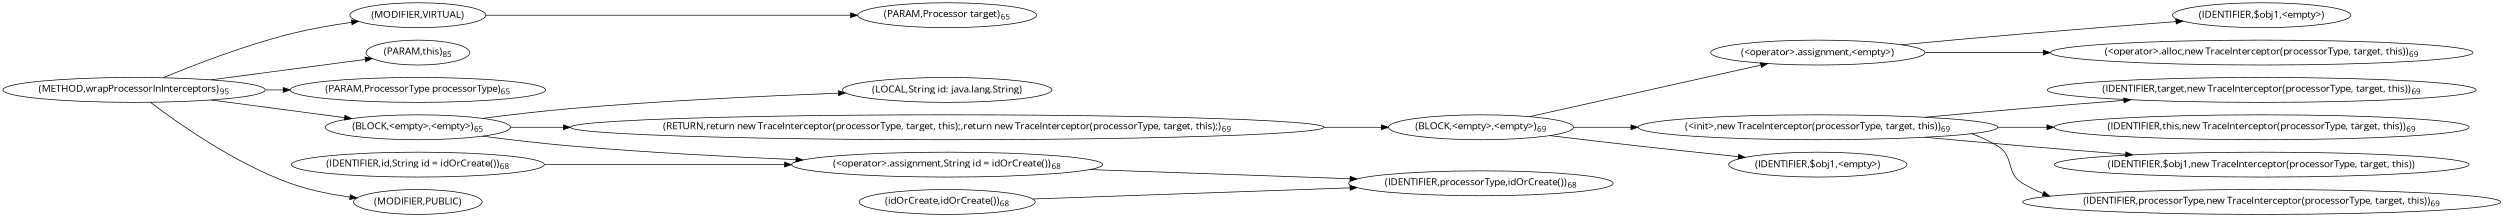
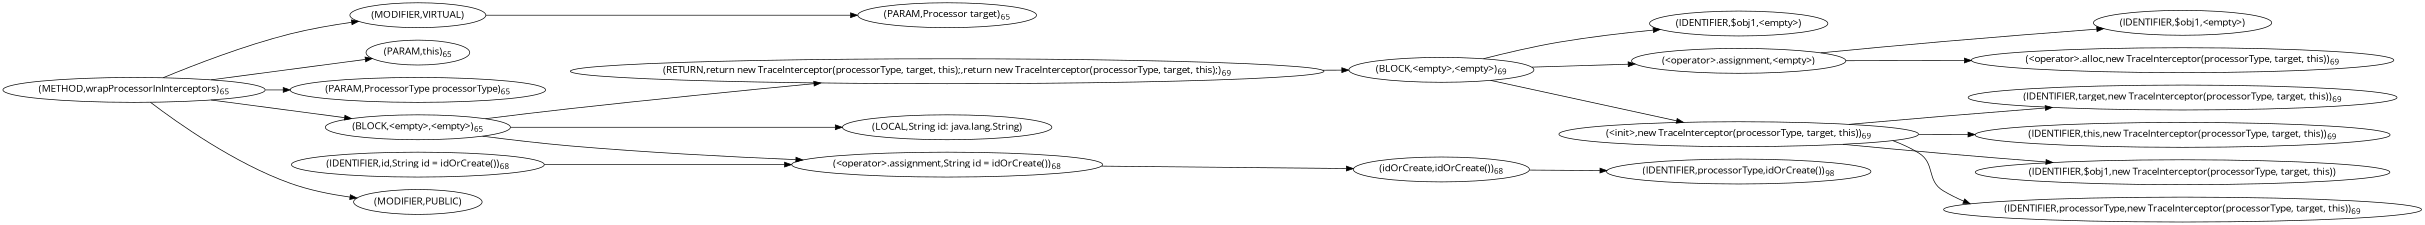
node "(PARAM,this)": text "85" -> "65"
node "(METHOD,wrapProcessorInInterceptors)": text "95" -> "65"
edge "(<operator>.assignment,String id = idOrCreate())" -> "(IDENTIFIER,processorType,idOrCreate())": now "(<operator>.assignment,String id = idOrCreate())" -> "(idOrCreate,idOrCreate())"
node "(IDENTIFIER,processorType,idOrCreate())": text "68" -> "98"
